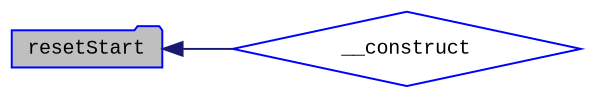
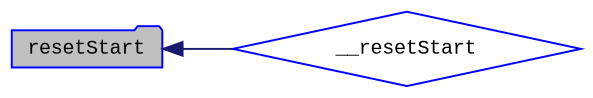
node "__construct": label "__construct" -> "__resetStart"
